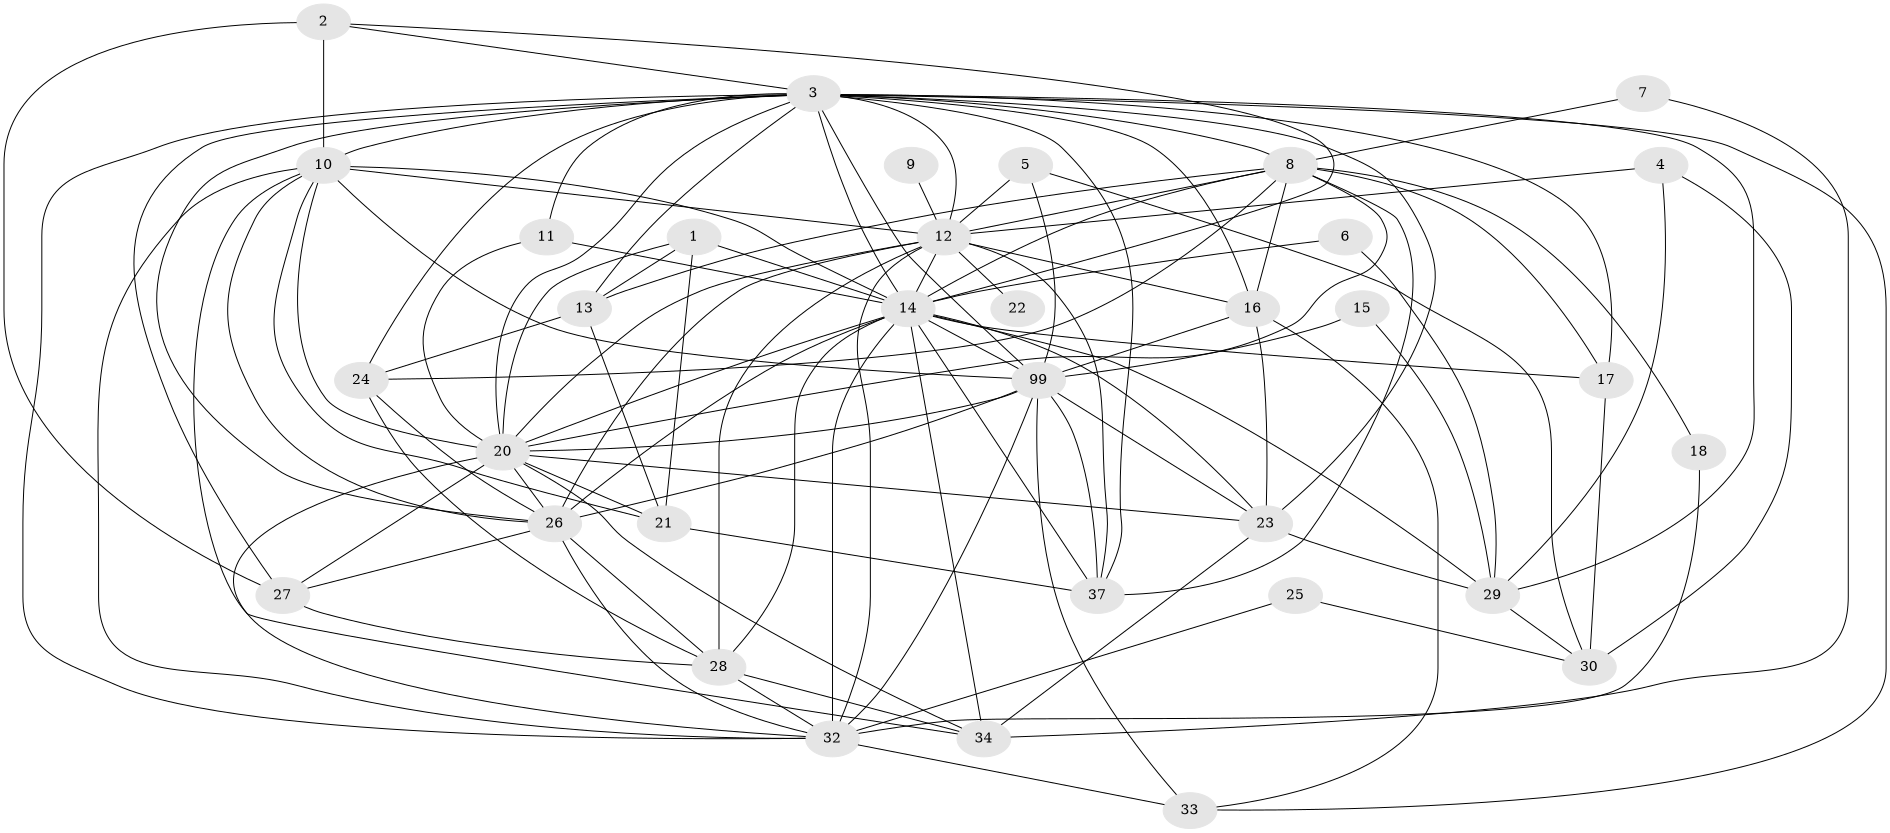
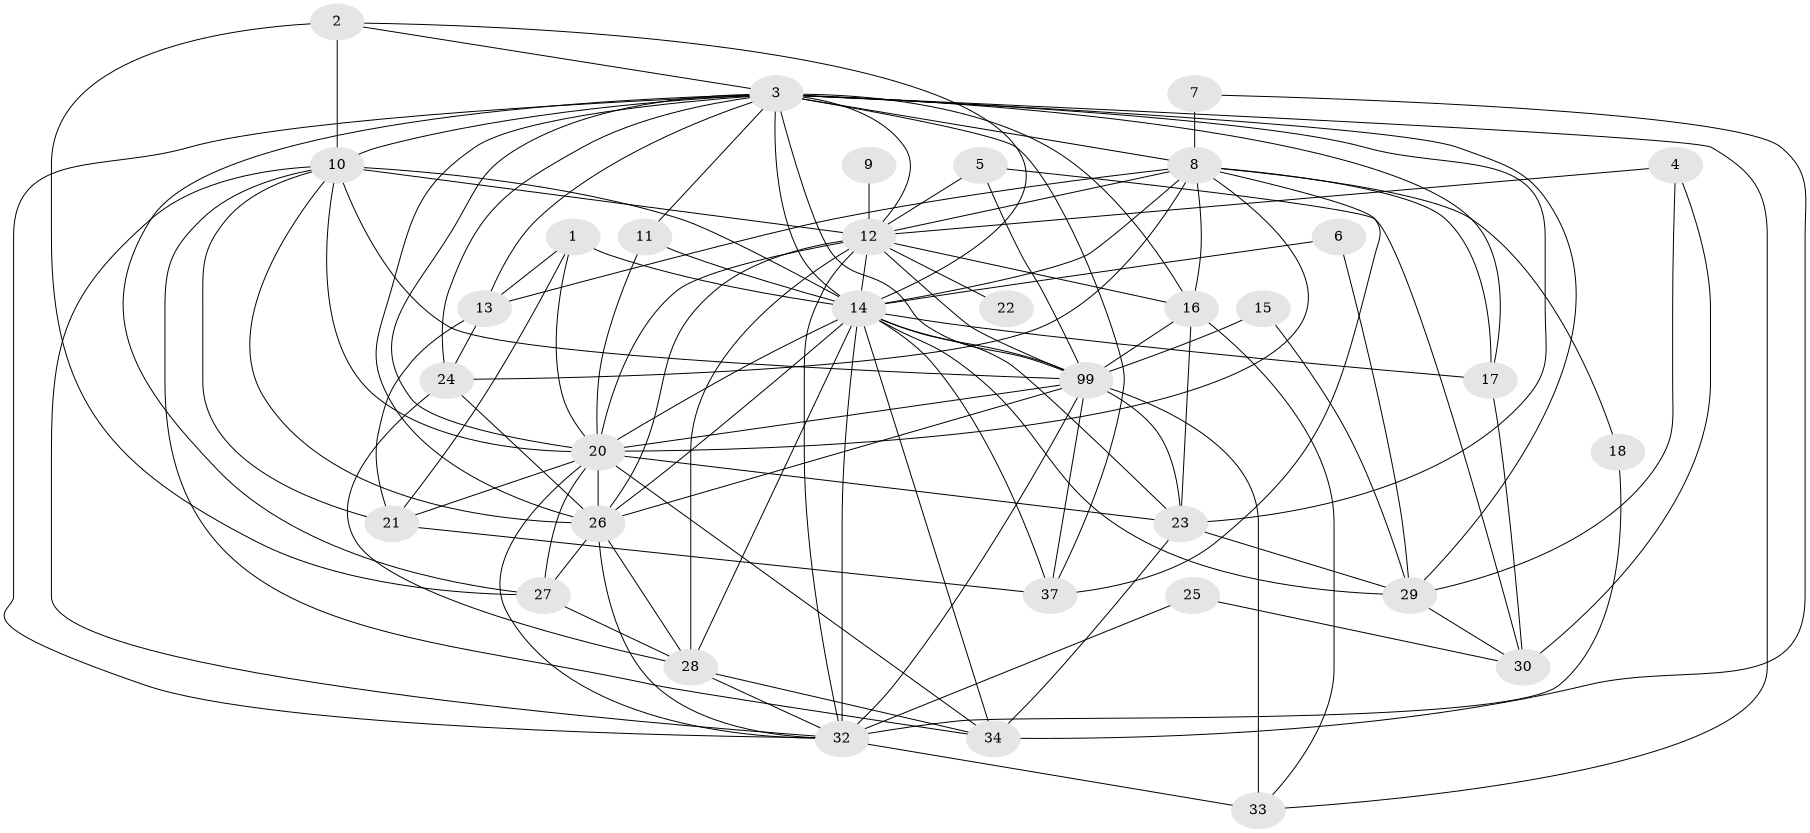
edge "12" -- "37": now "12" -- "99"
